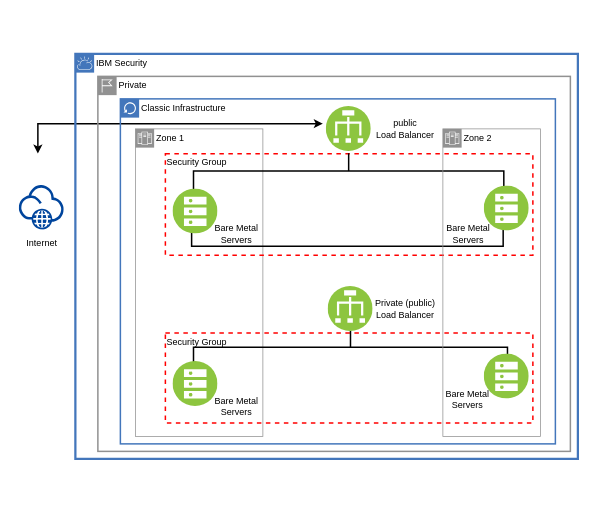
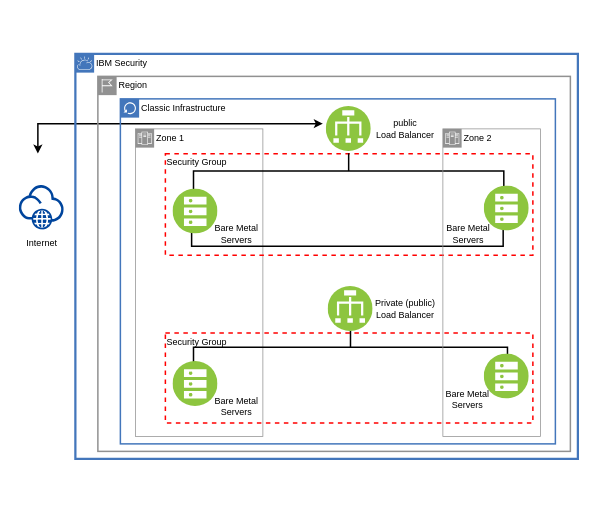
node "Private": label "Private" -> "Region"
